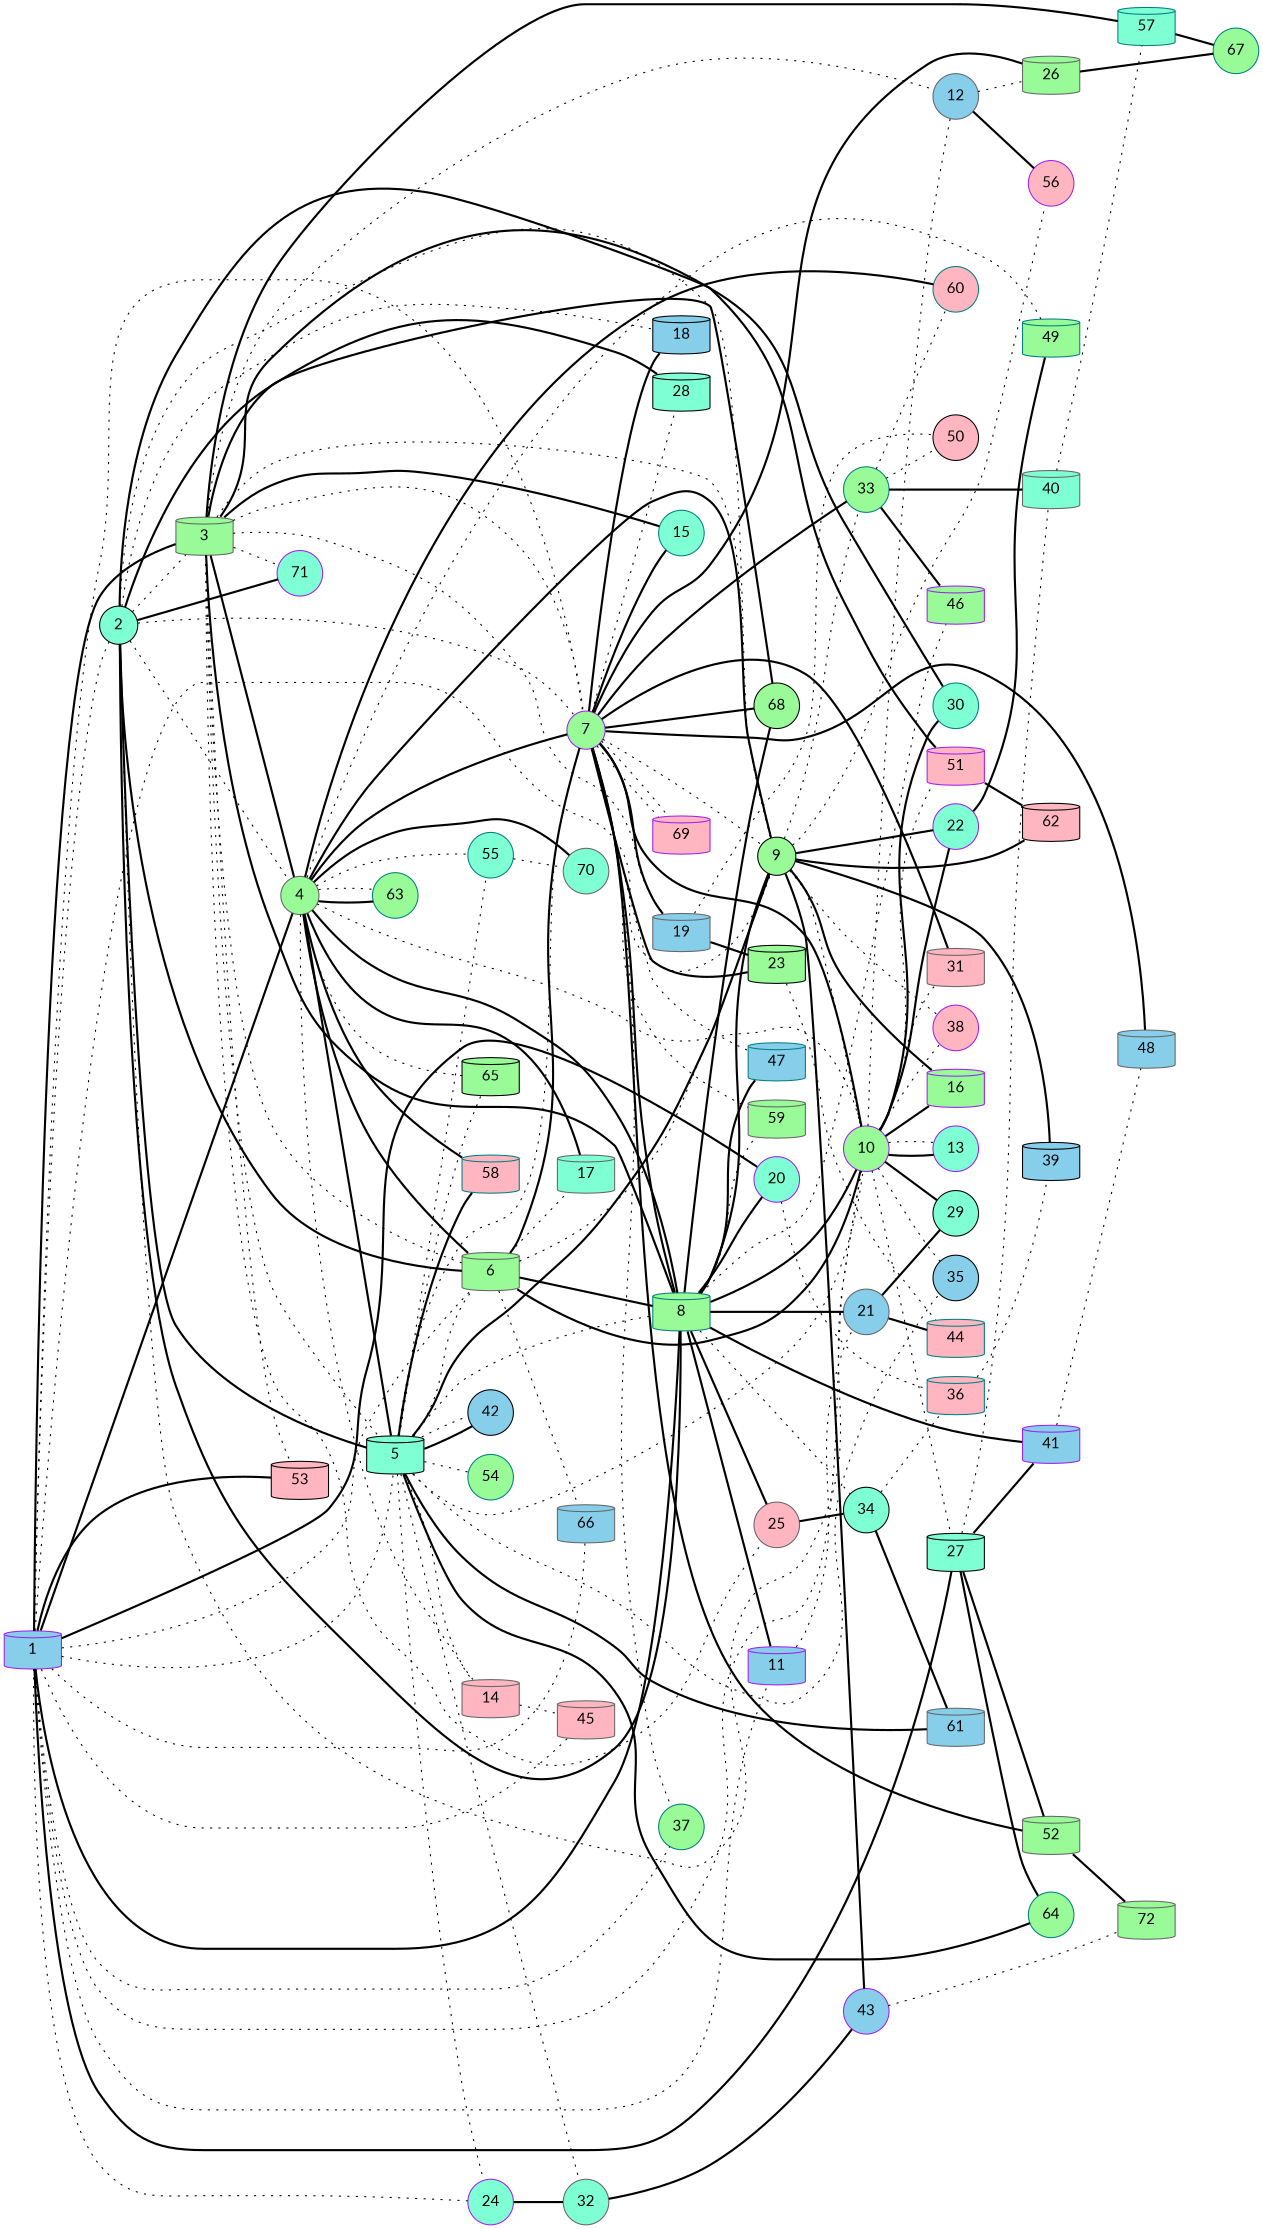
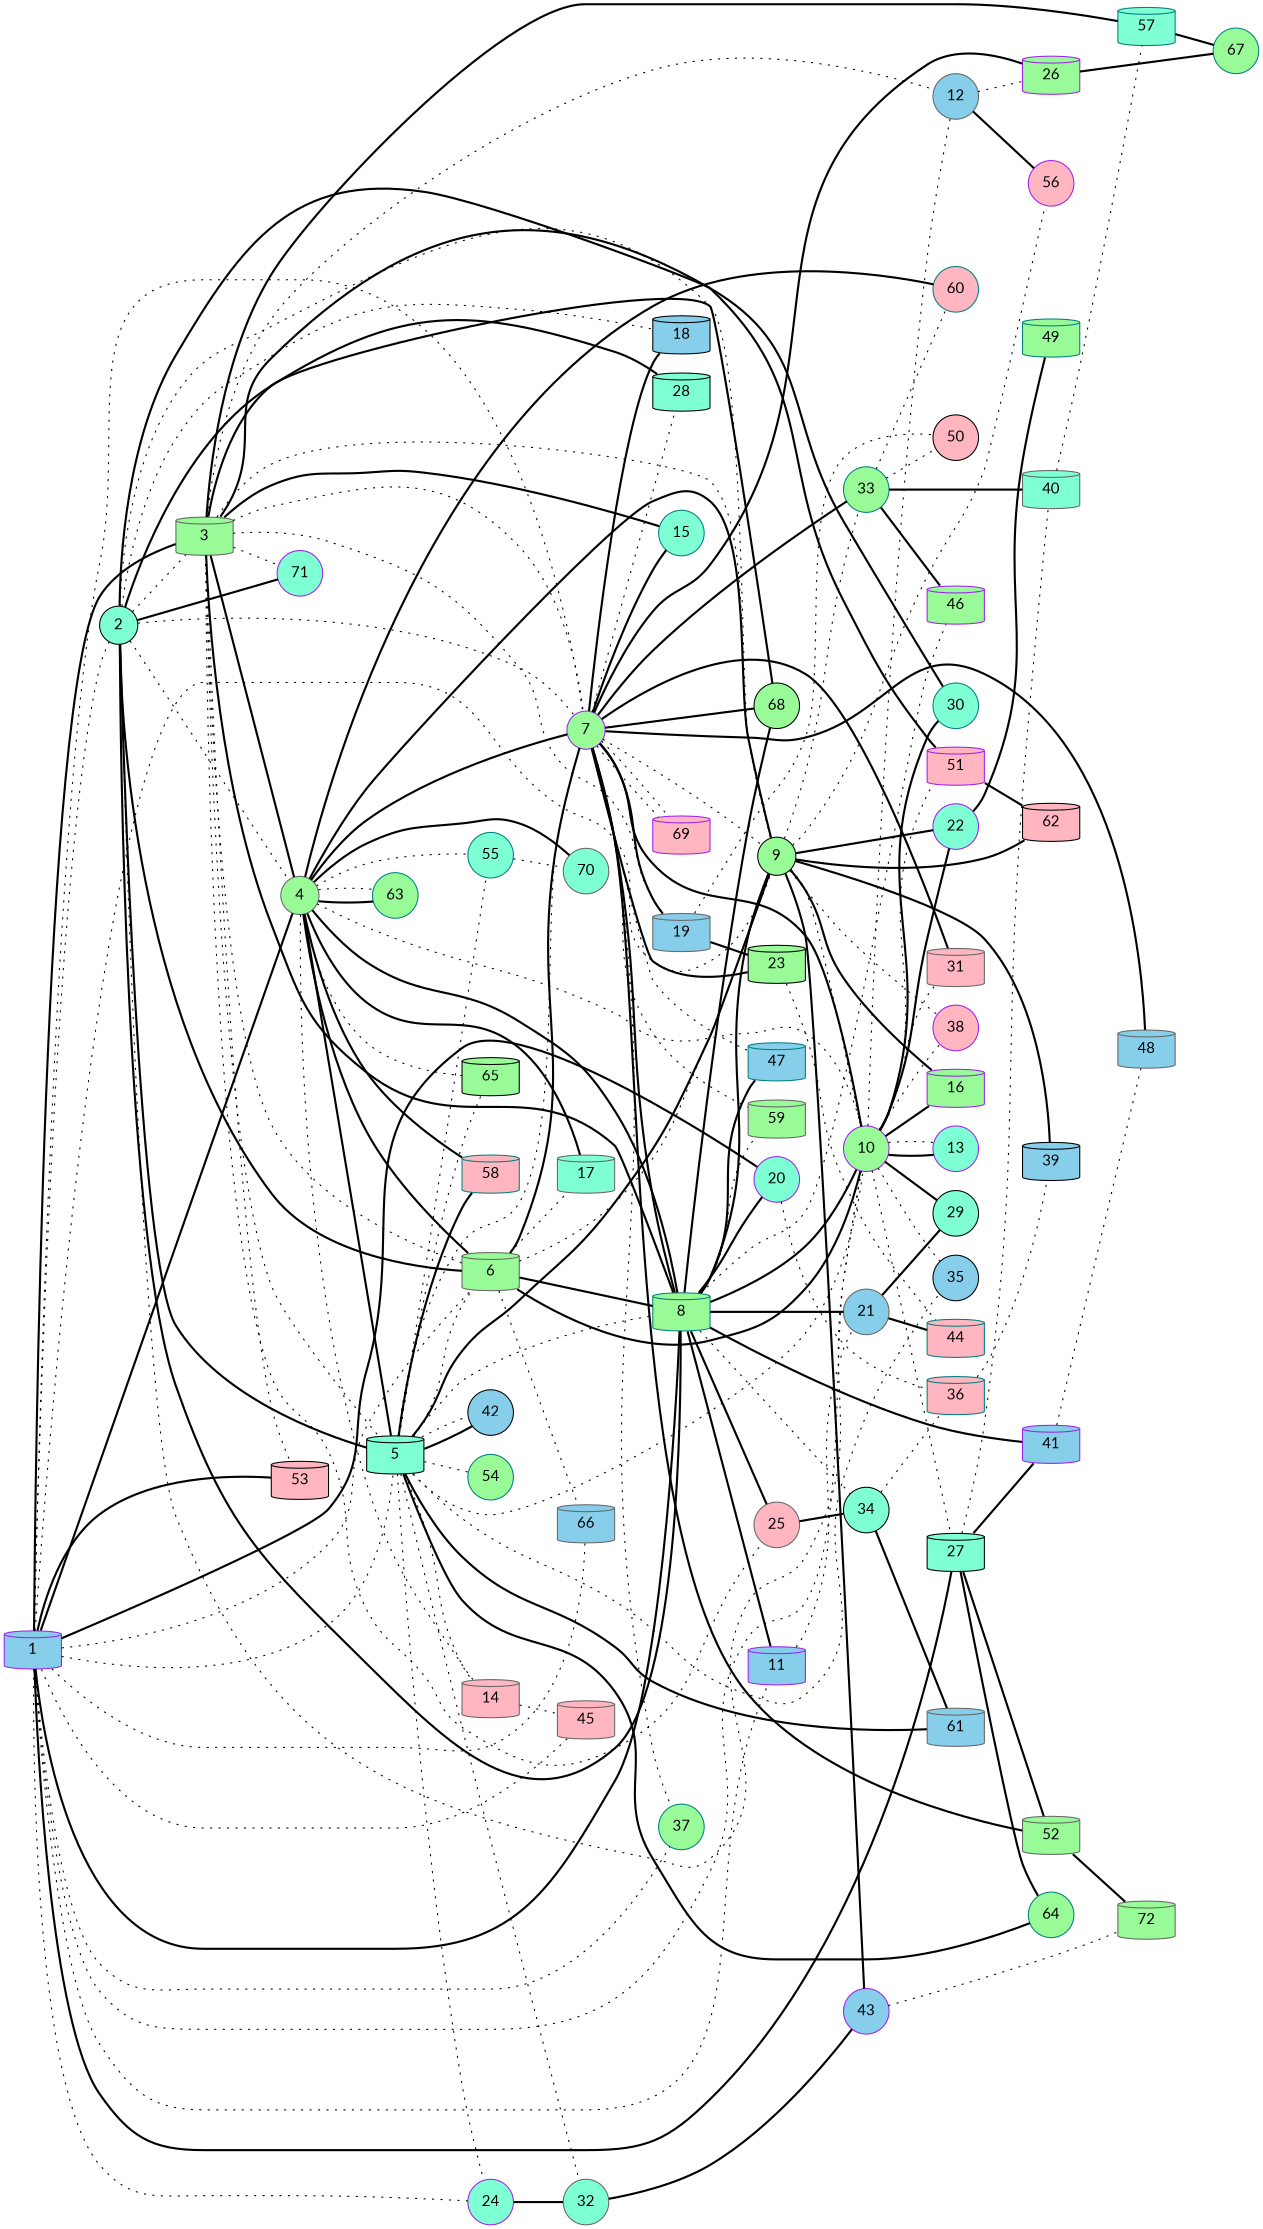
node "26": color gray40 -> purple
edge "49" -- "4": removed
